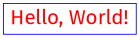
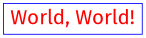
node "Hello, World!": label "Hello, World!" -> "World, World!"
